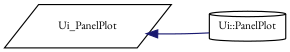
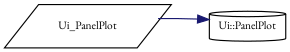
edge "Ui::PanelPlot" -> "Ui_PanelPlot": reversed
